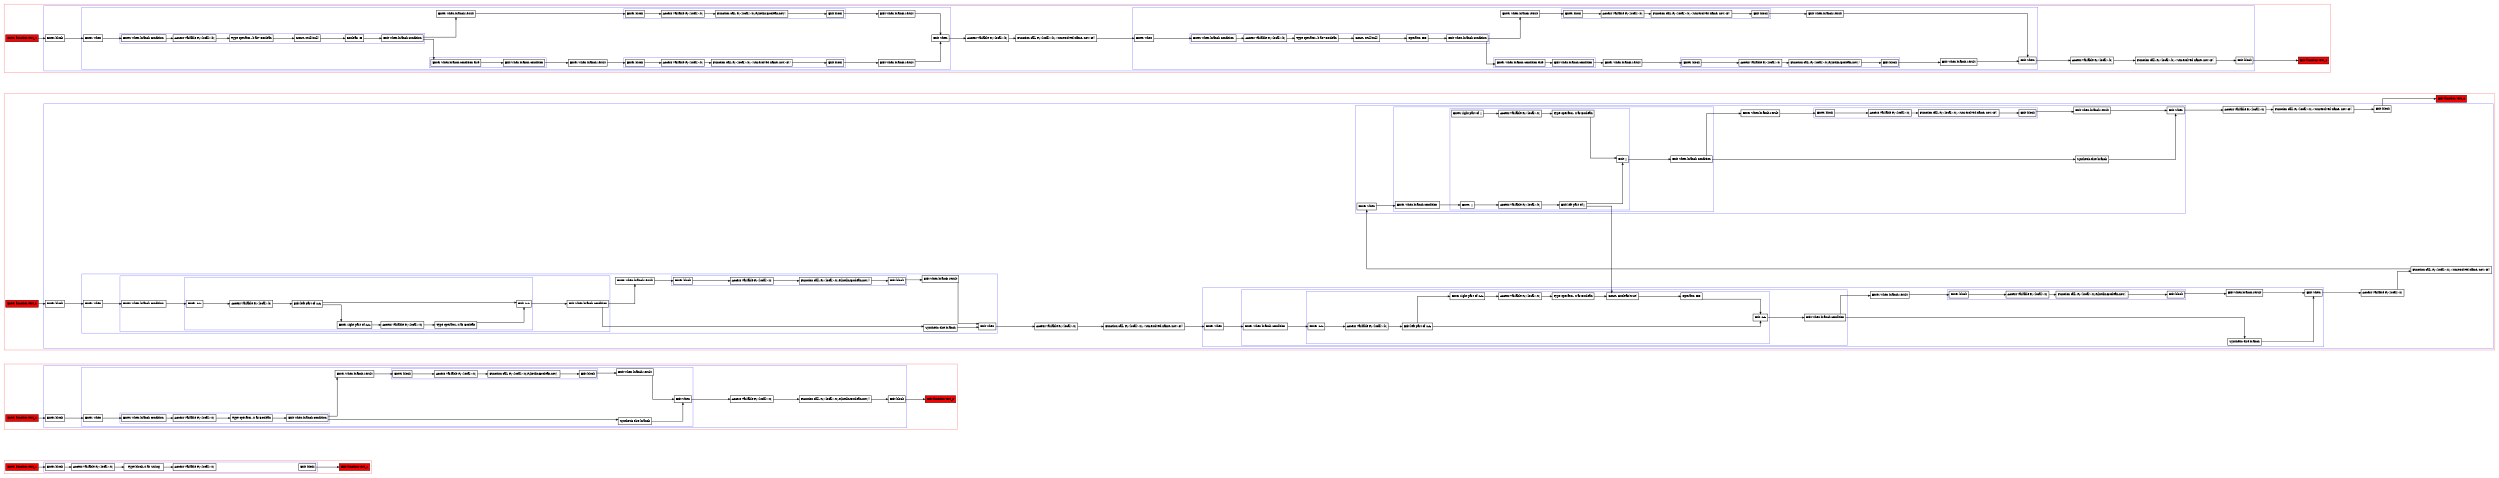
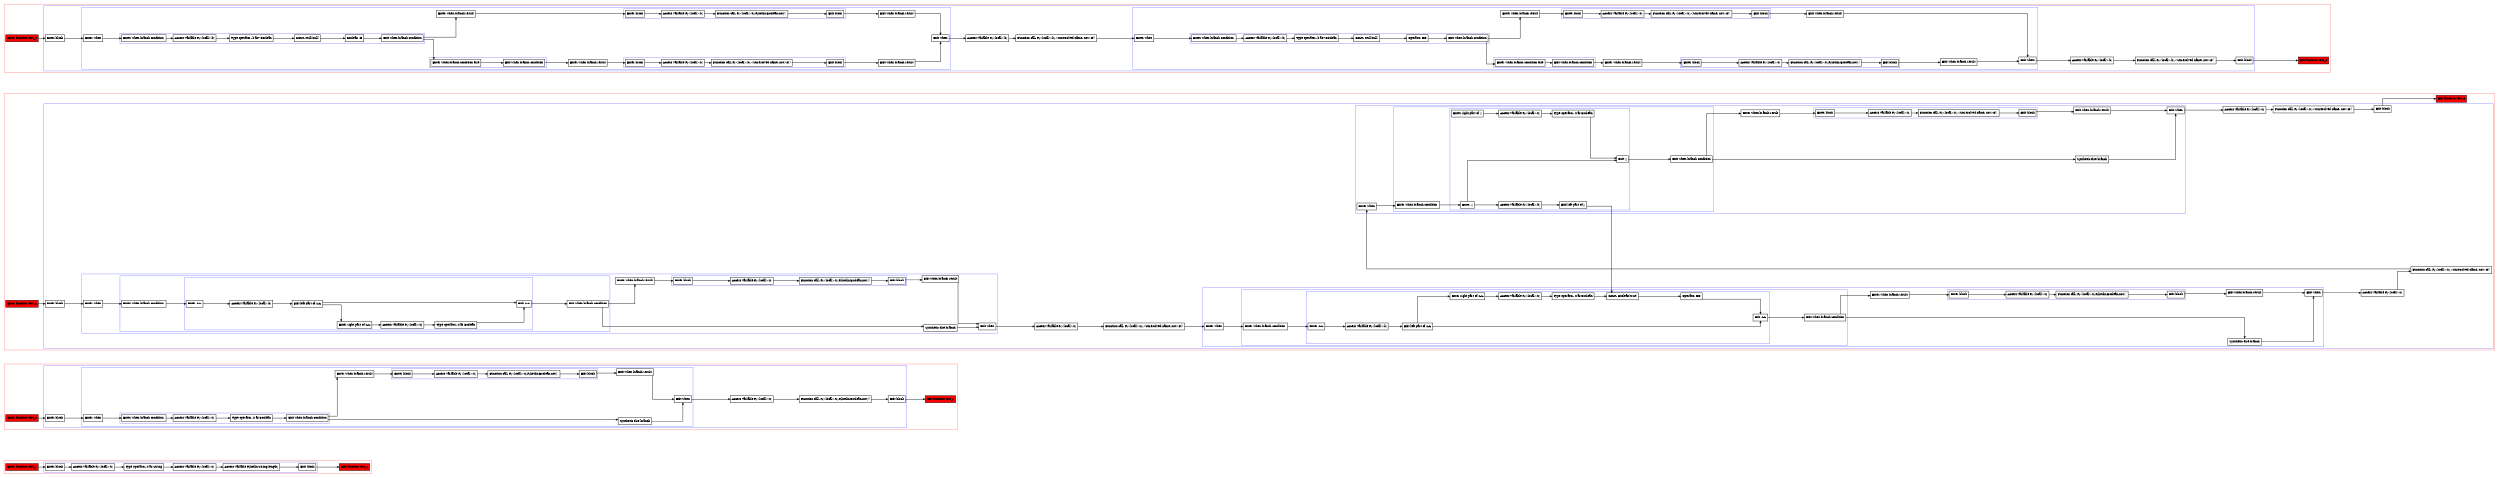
edge "Exit left part of ||" -> "Exit ||": now "Enter ||" -> "Exit ||"
node "Type block: x as String": label "Type block: x as String" -> "Type operator: x as String"
node "Access variable R|kotlin/String.length|": added
